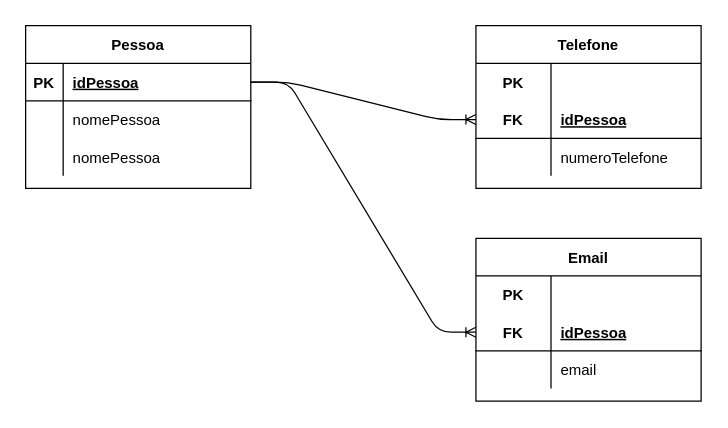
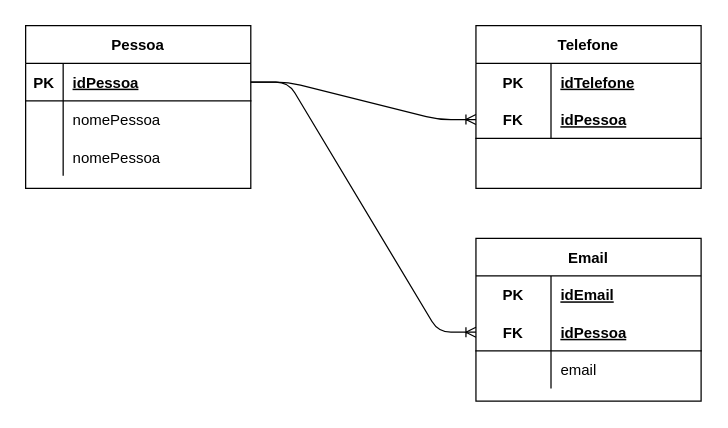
node "idTelefone": added
node "numeroTelefone": removed
node "idEmail": added
